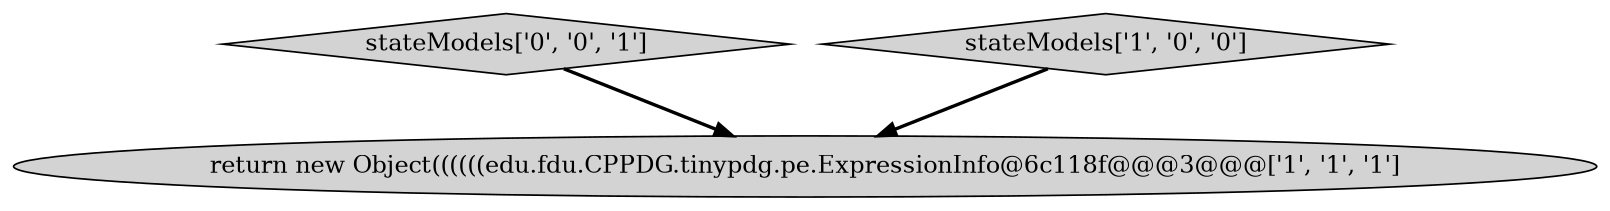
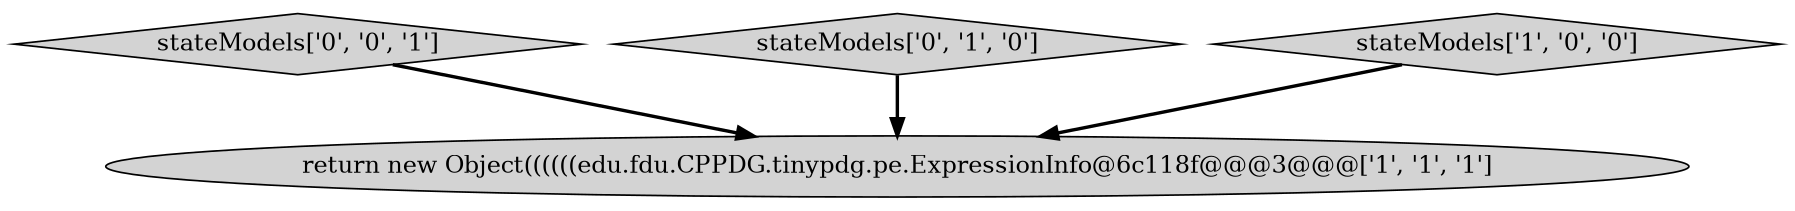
node "stateModels['0', '1', '0']": added
